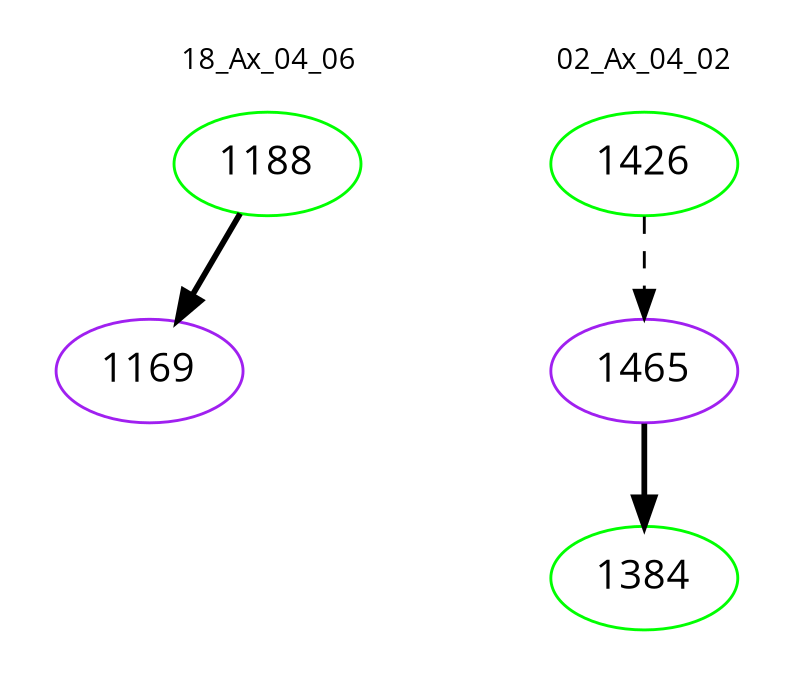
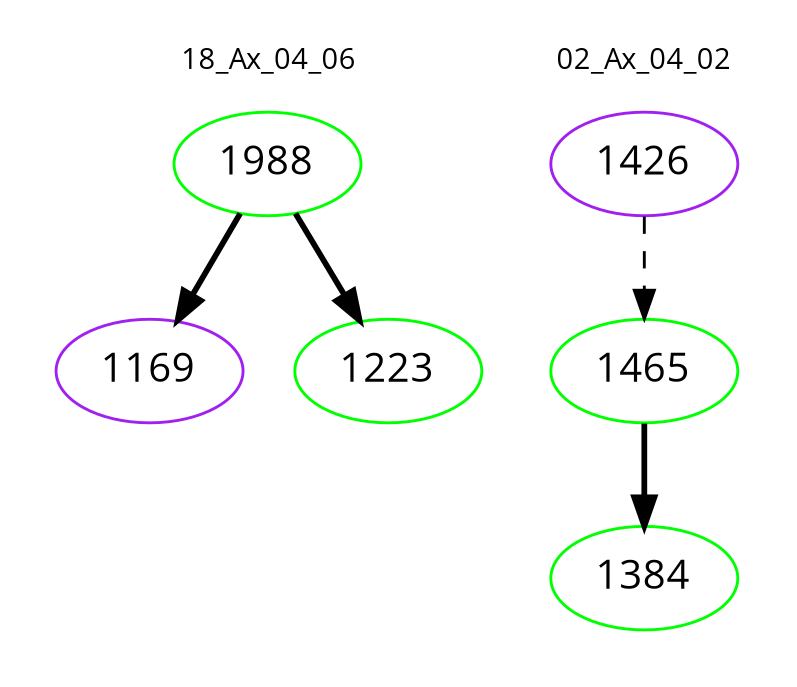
node "1188": label "1188" -> "1988"
node "1426": color green -> purple
node "1223": added
node "1465": color purple -> green
